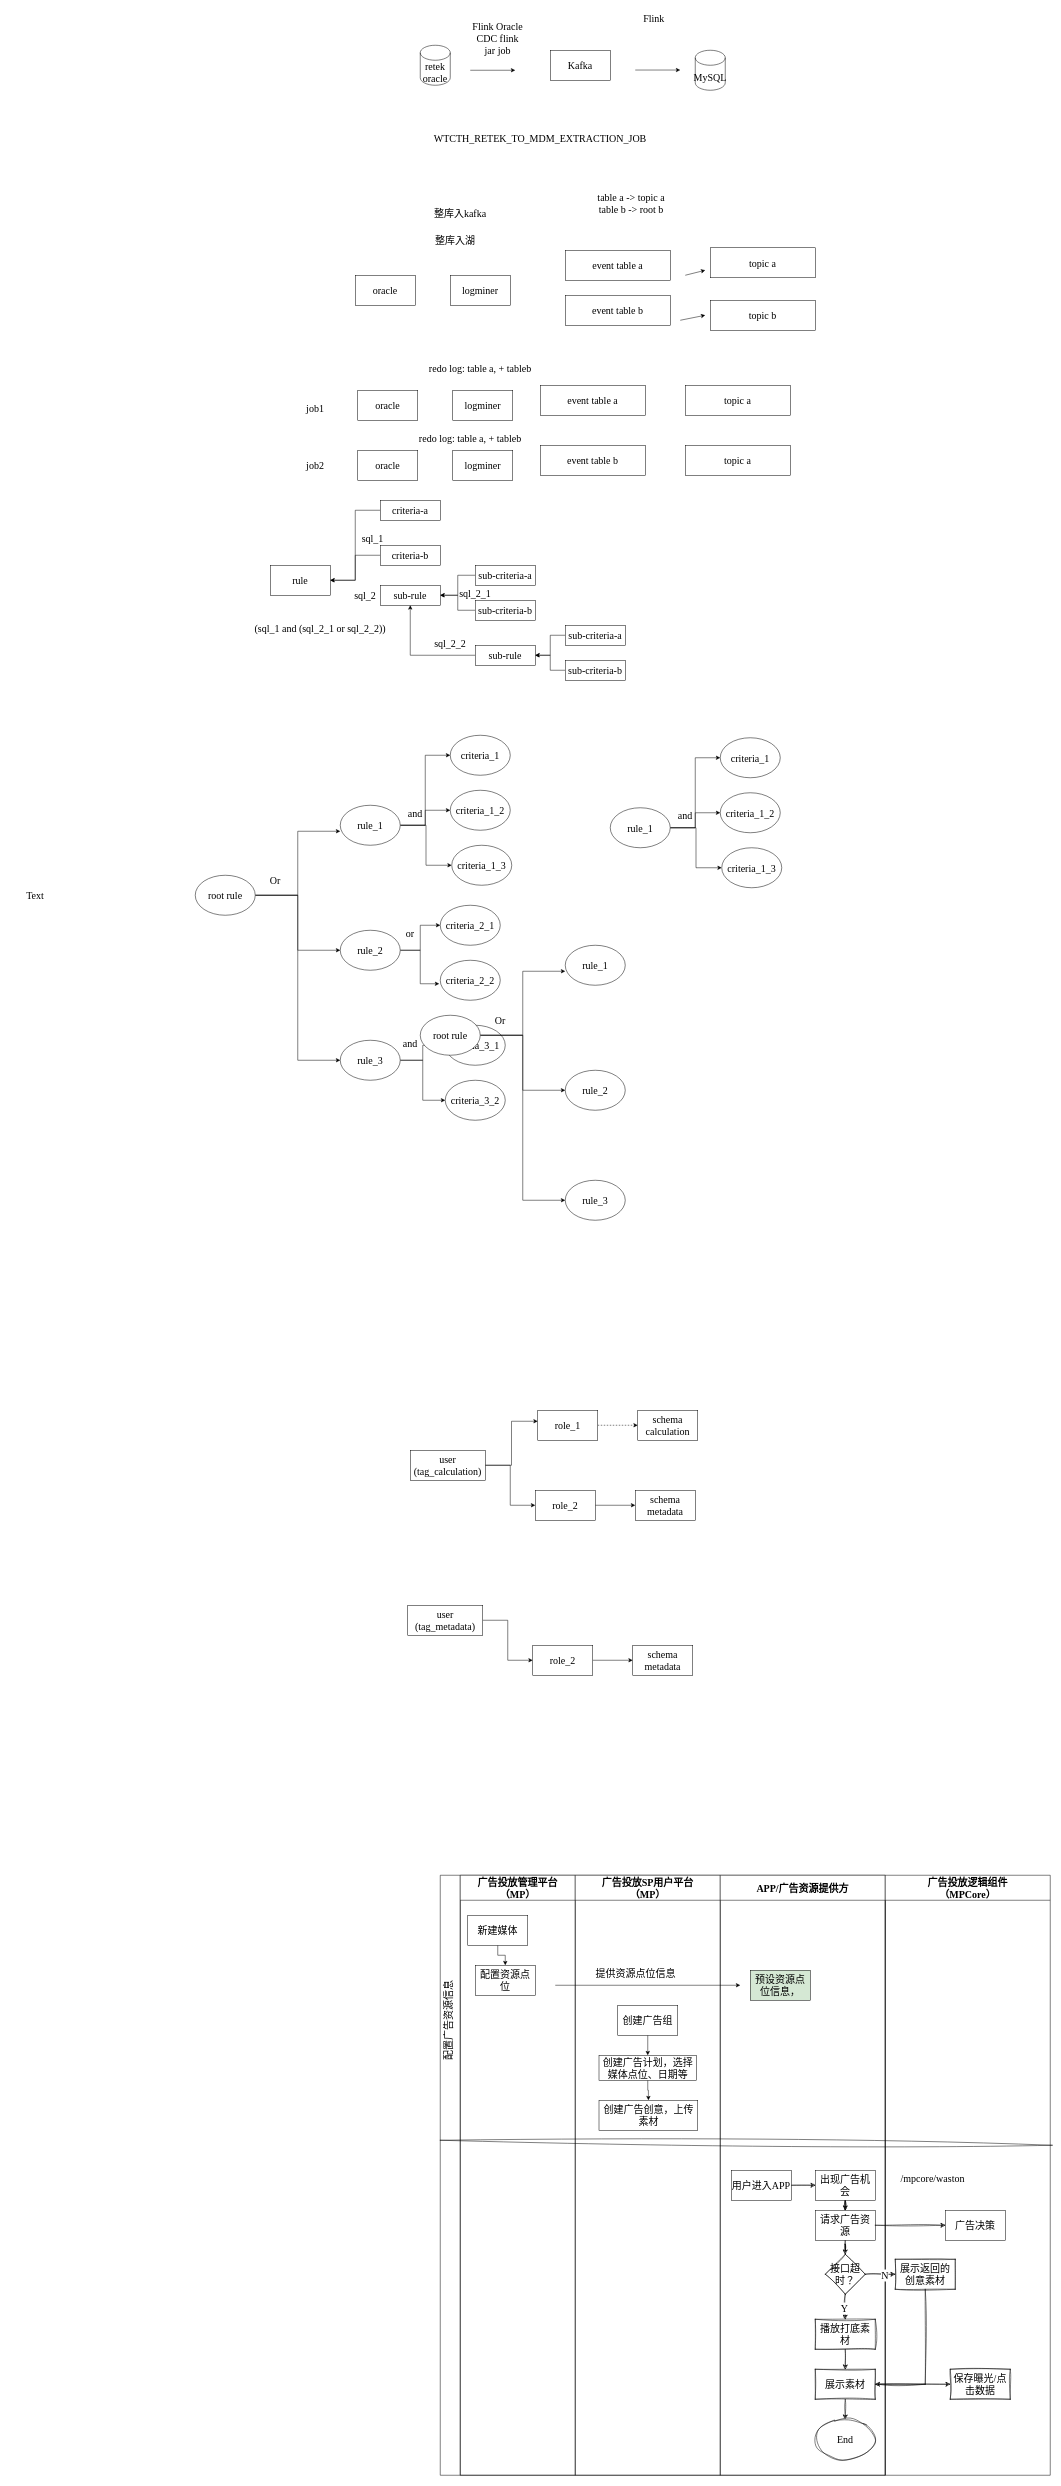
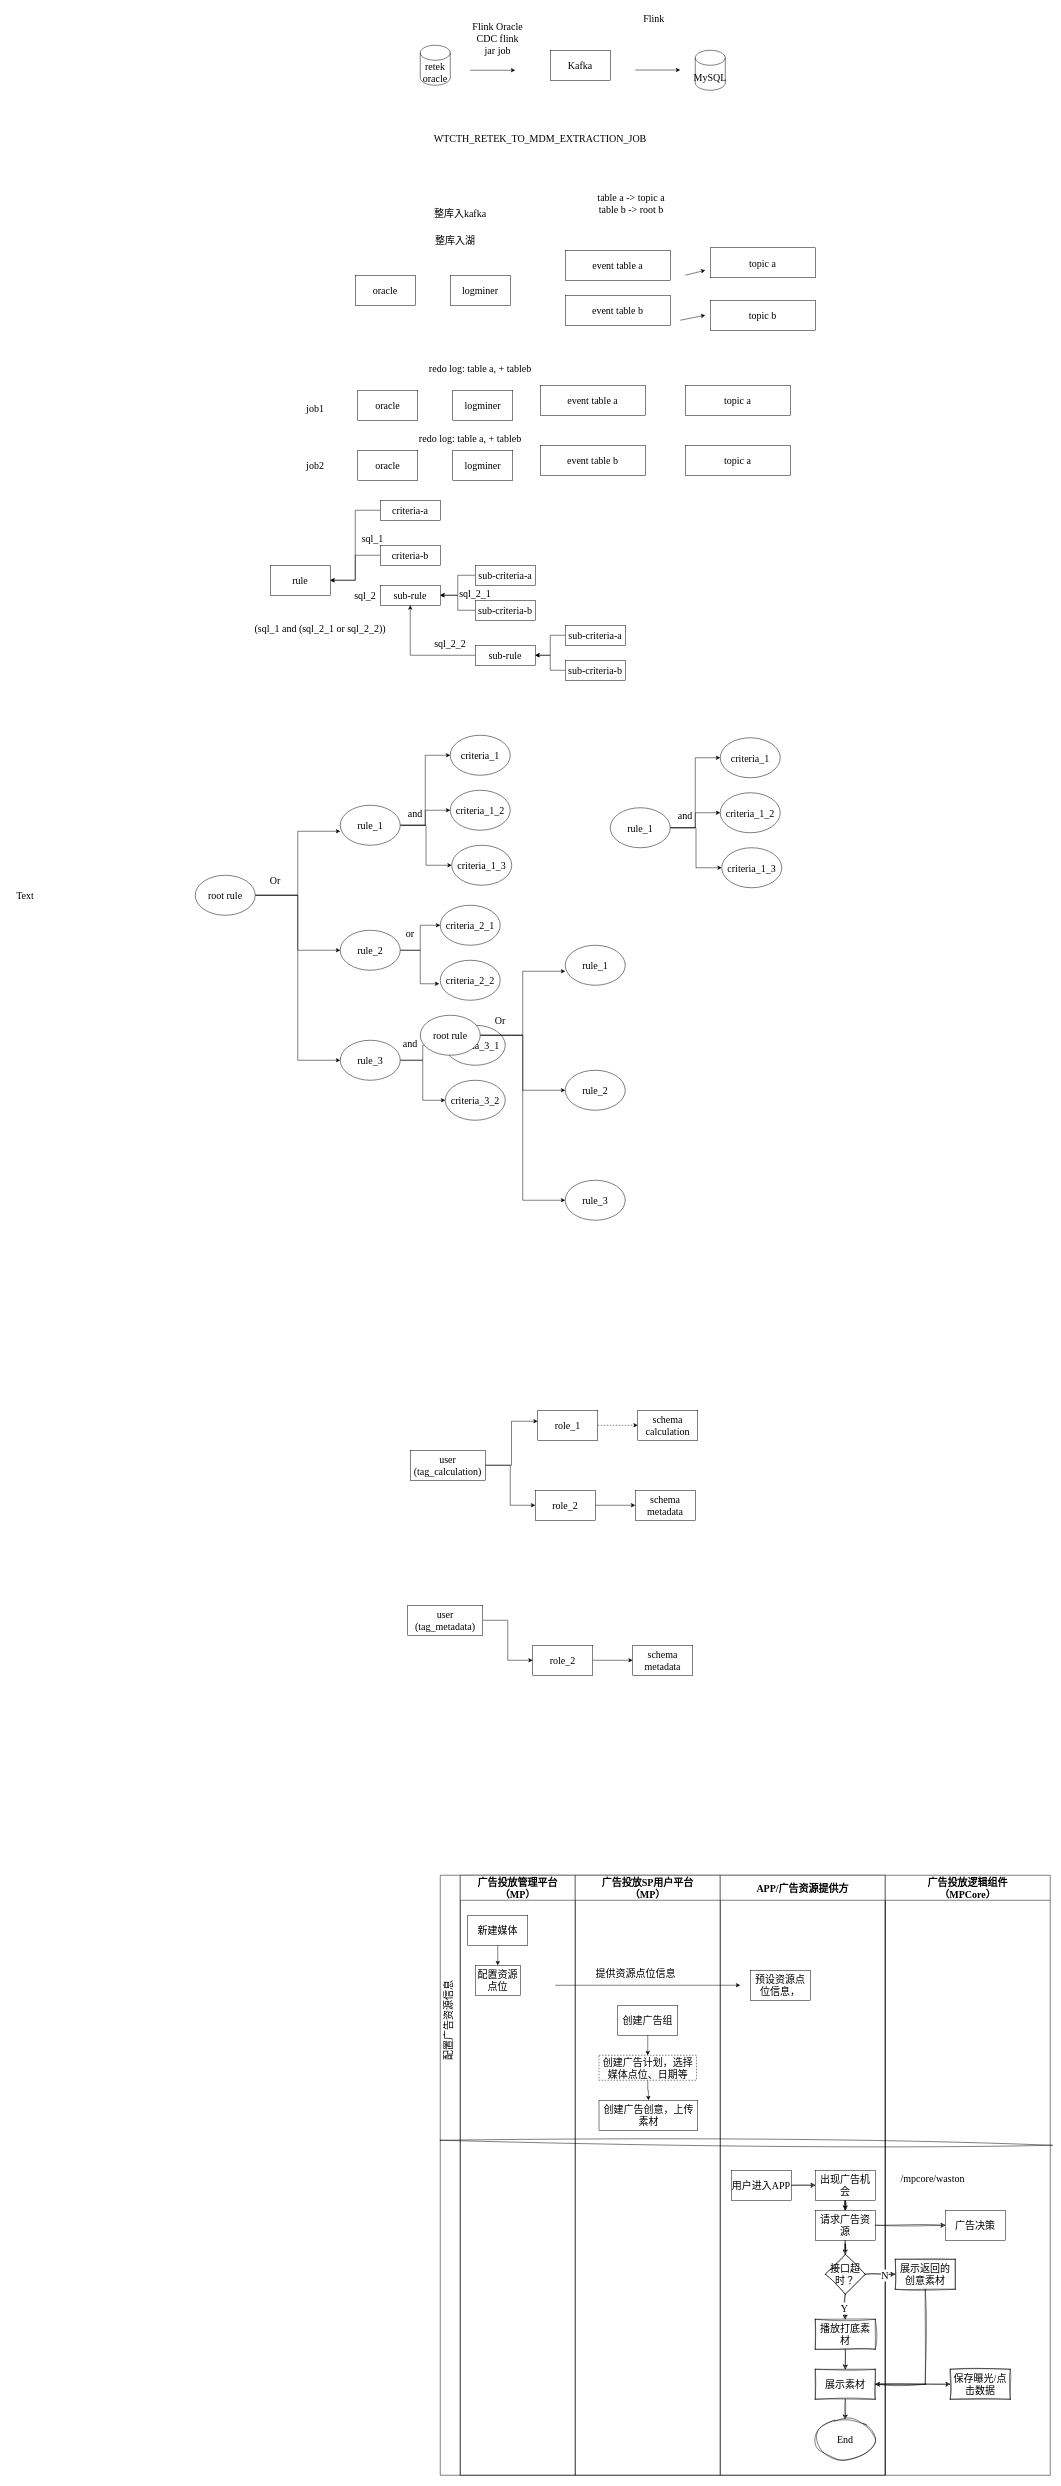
node "Text": moved (35, 895) -> (25, 895)
node "配置资源点位": size 60x30 -> 45x30
node "预设资源点位信息，": fillcolor #d5e8d4 -> #ffffff
node "创建广告计划，选择媒体点位、日期等": style solid -> dashed
